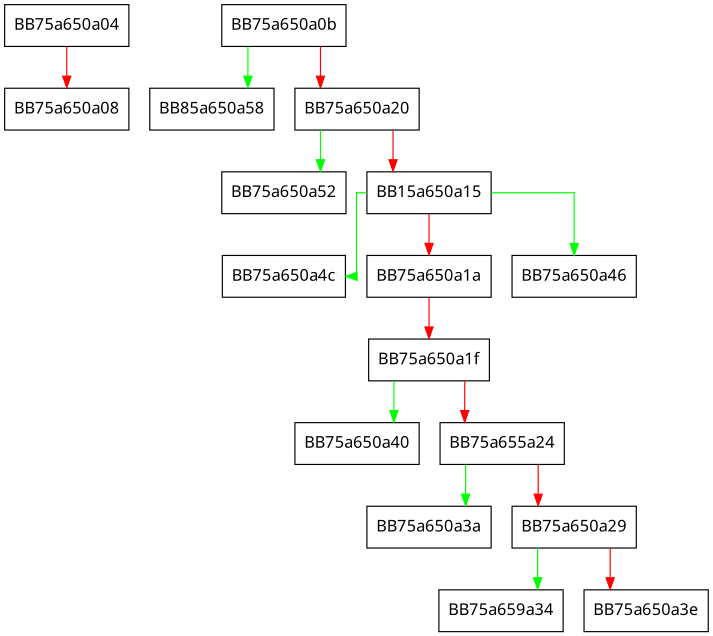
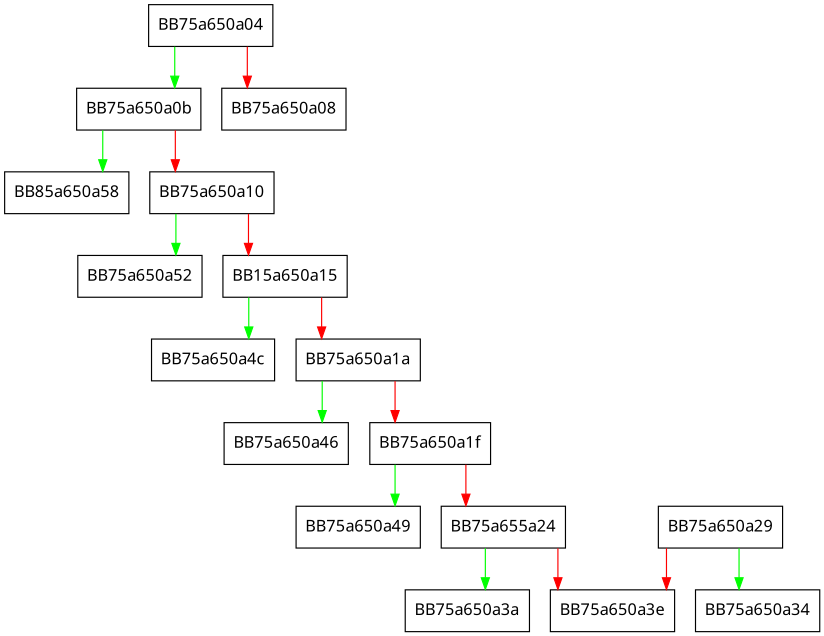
edge "BB75a650a04" -> "BB75a650a0b": added
node "BB75a650a20": label "BB75a650a20" -> "BB75a650a10"
edge "BB15a650a15" -> "BB75a650a46": now "BB75a650a1a" -> "BB75a650a46"
node "BB75a650a40": label "BB75a650a40" -> "BB75a650a49"
edge "BB75a655a24" -> "BB75a650a29": now "BB75a655a24" -> "BB75a650a3e"
node "BB75a659a34": label "BB75a659a34" -> "BB75a650a34"
